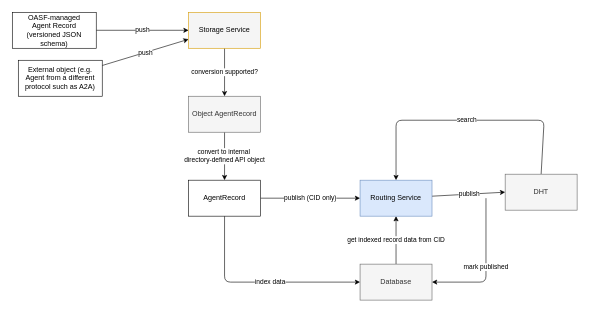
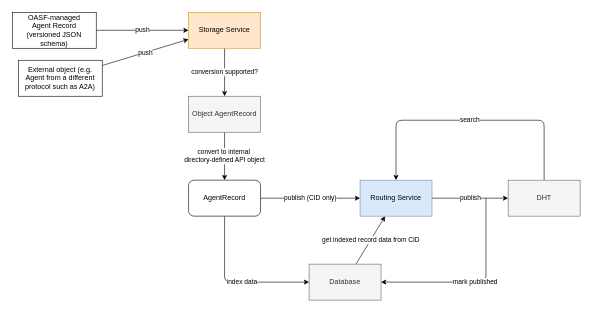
node "Storage Service": fillcolor #f5f5f5 -> #ffe6cc
node "DHT": moved (542, 192) -> (545, 198)
node "AgentRecord": shape rectangle -> rounded rectangle
node "Database": moved (396, 282) -> (345, 282)
